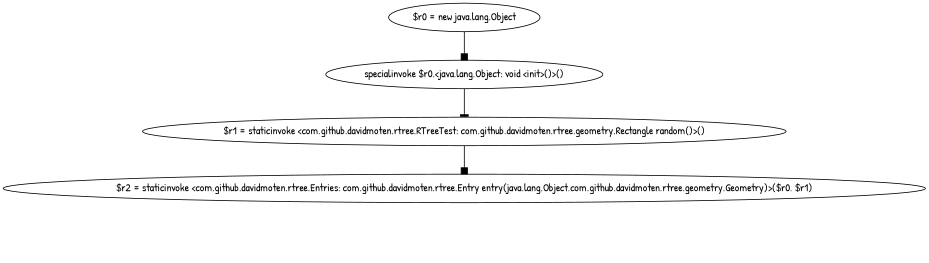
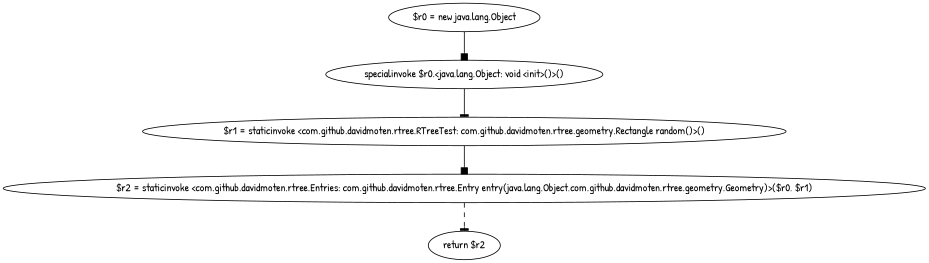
node "return $r2": added
